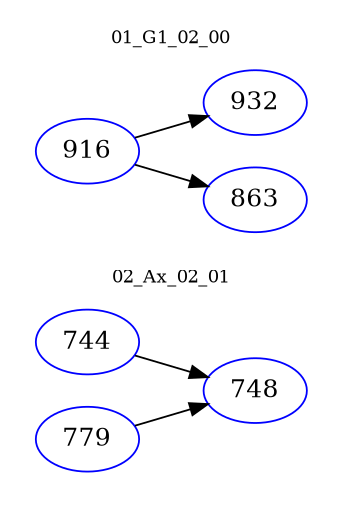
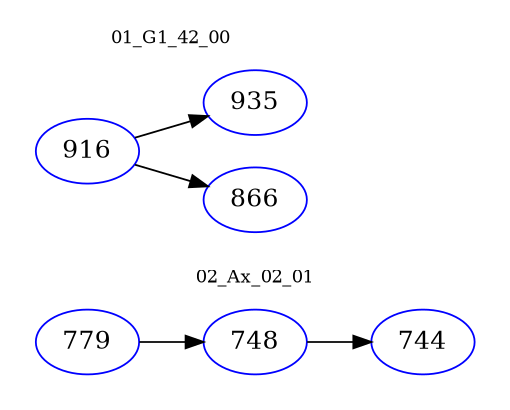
cluster "01_G1_02_00": label "01_G1_02_00" -> "01_G1_42_00"
node "932": label "932" -> "935"
node "863": label "863" -> "866"
edge "744" -> "748": reversed
